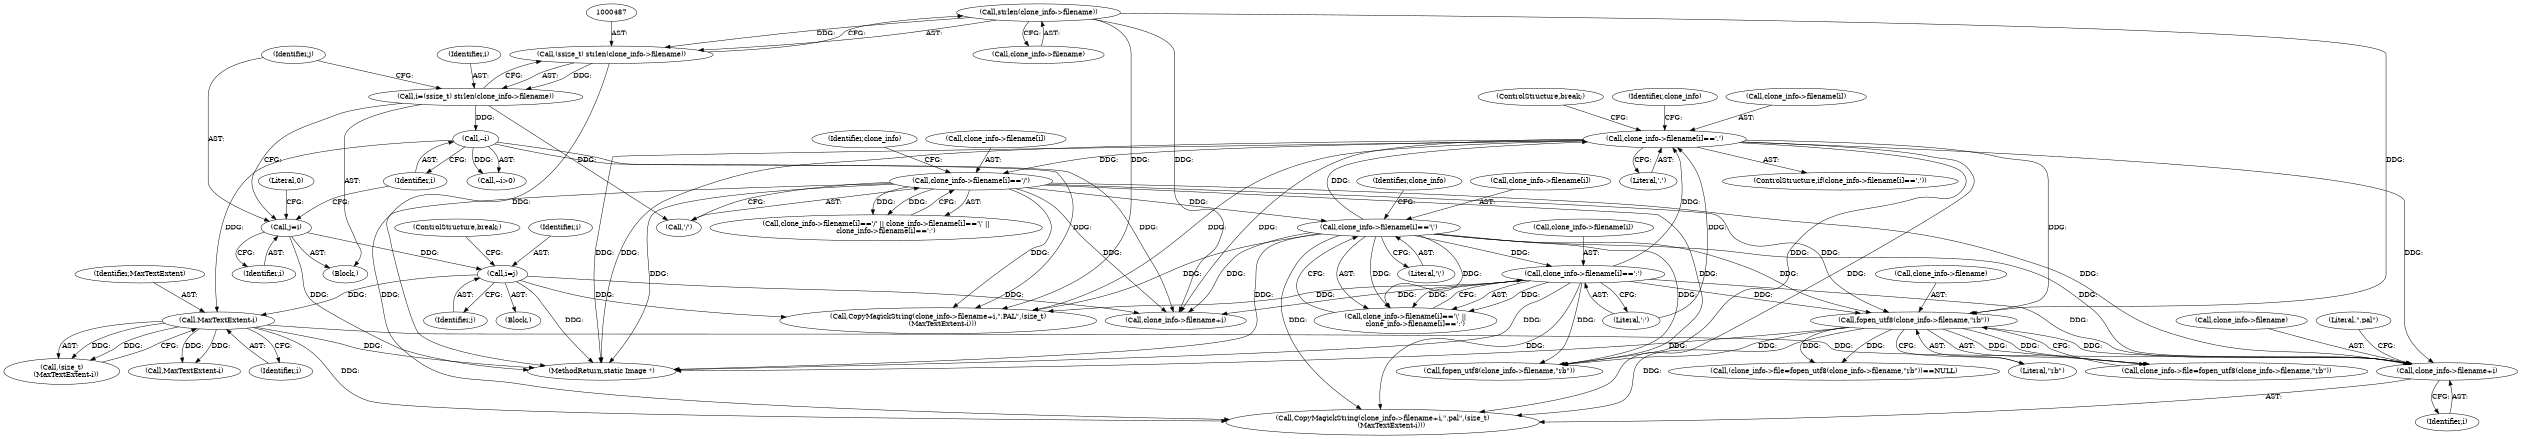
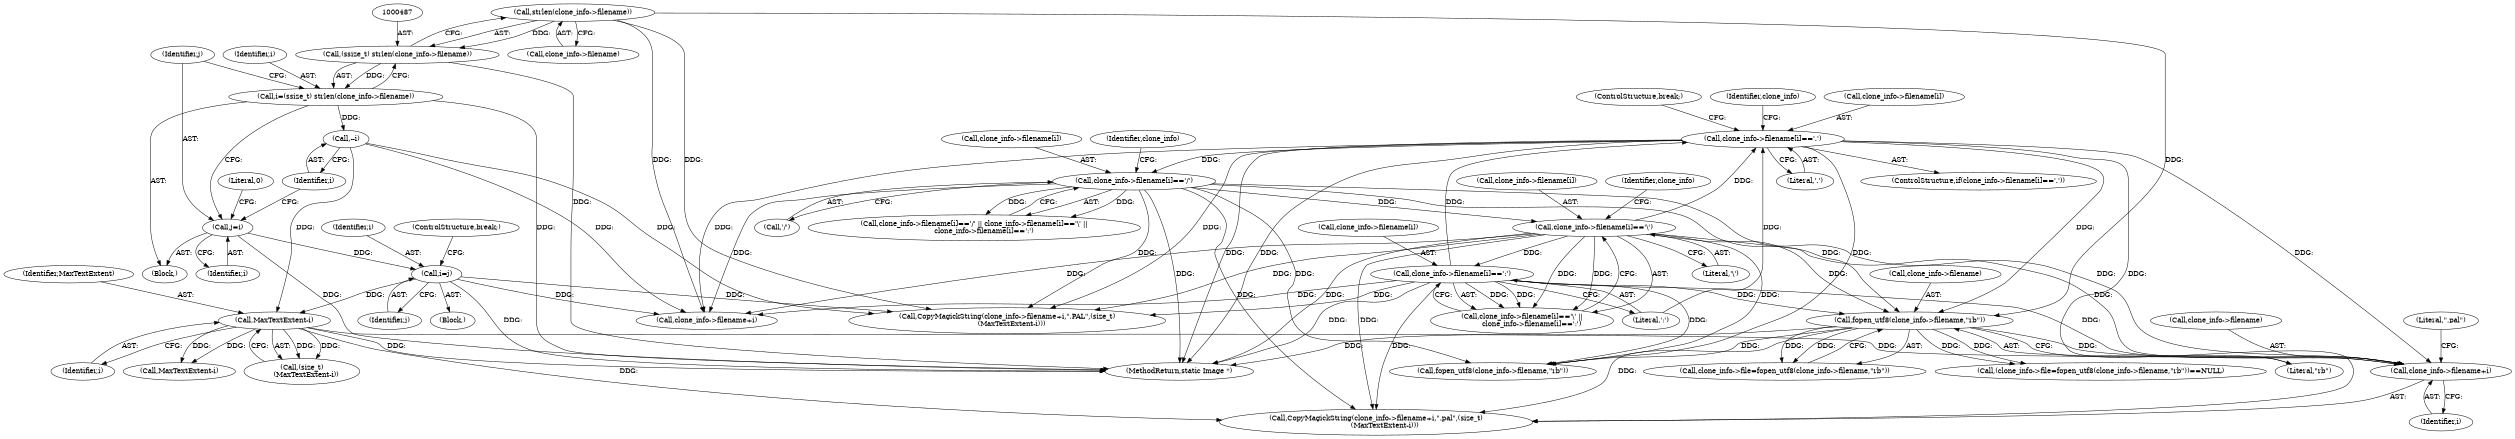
edge "(Call,i=(ssize_t) strlen(clone_info->filename))" -> "(Call,'/')": now "(Call,i=(ssize_t) strlen(clone_info->filename))" -> "(MethodReturn,static Image *)"
node "(Call,--i>0)": removed
